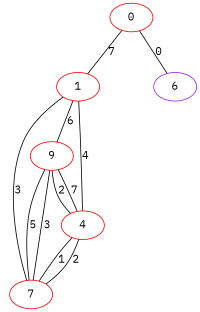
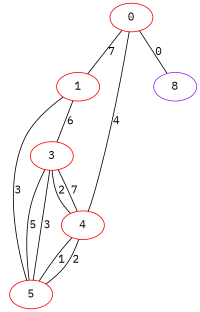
node "6": label "6" -> "8"
node "9": label "9" -> "3"
edge "1" -- "4": now "0" -- "4"
node "7": label "7" -> "5"
